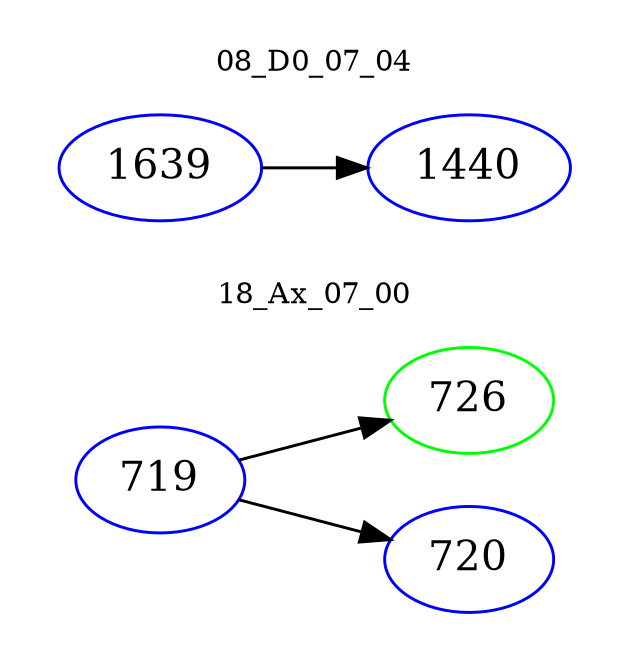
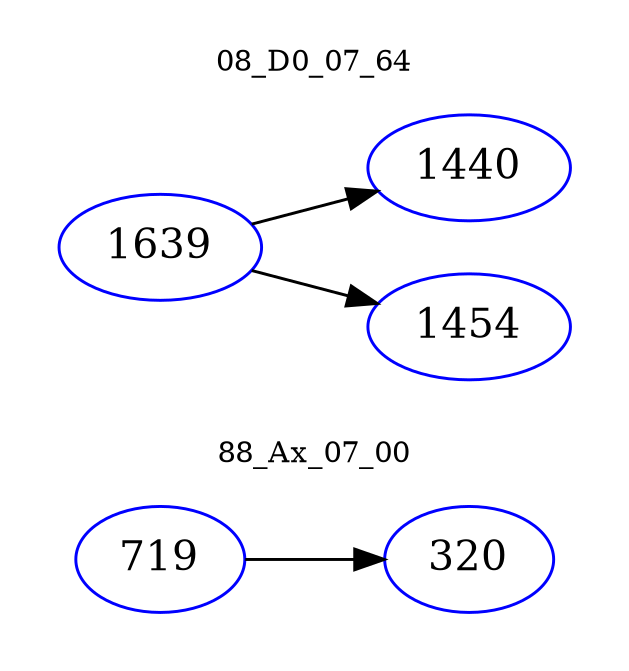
cluster "08_D0_07_04": label "08_D0_07_04" -> "08_D0_07_64"
cluster "18_Ax_07_00": label "18_Ax_07_00" -> "88_Ax_07_00"
node "1454": added
node "726": removed
node "720": label "720" -> "320"
